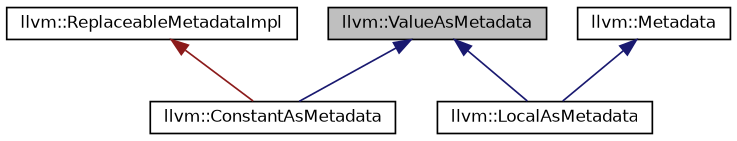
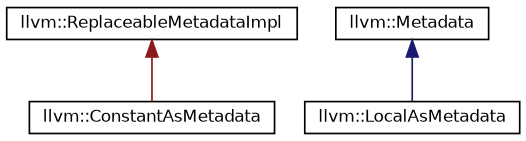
node "llvm::ValueAsMetadata": removed
